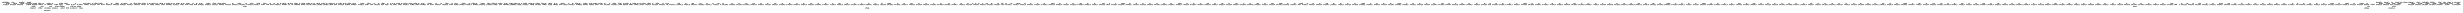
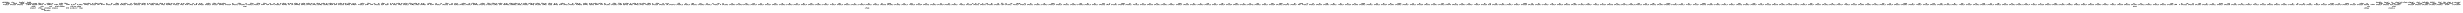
edge "pizza:VegetarianTopping" -> "23d1b4ef:1889c260a43:-7e8d": now "23d1b4ef:1889c260a43:-7ea4" -> "23d1b4ef:1889c260a43:-7e8d"
